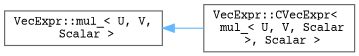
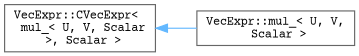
edge "VecExpr::CVecExpr< mul_< U, V, Scalar >, Scalar >" -> "VecExpr::mul_< U, V, Scalar >": reversed
